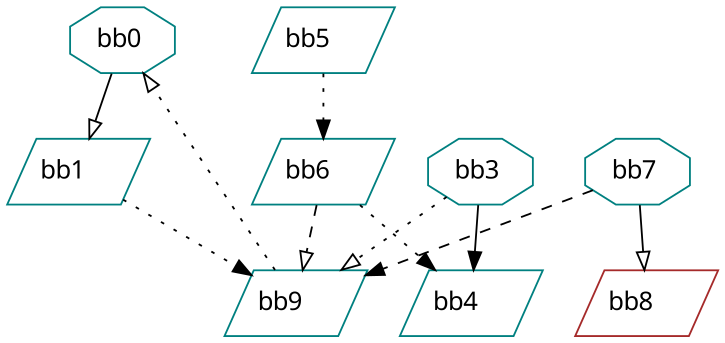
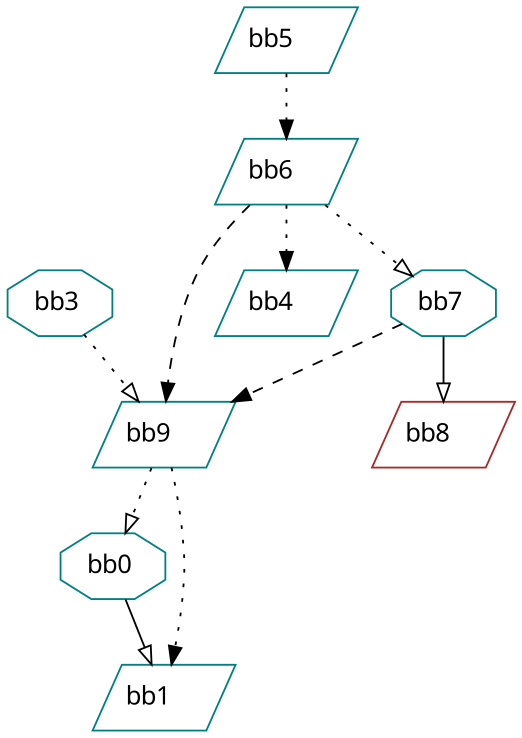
edge "bb3" -> "bb4": removed
edge "bb6" -> "bb9": arrowhead onormal -> normal
edge "bb1" -> "bb9": reversed
edge "bb6" -> "bb7": added
